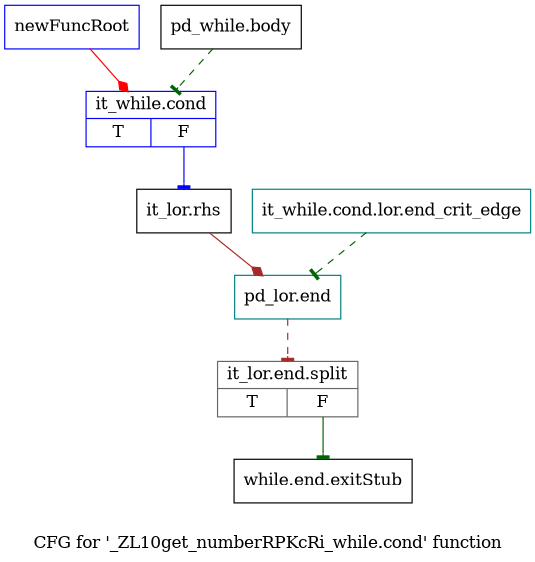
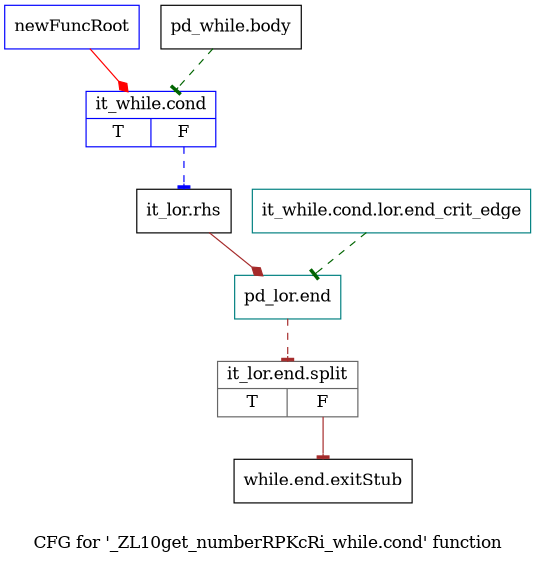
edge "it_while.cond" -> "it_lor.rhs": style solid -> dashed
edge "it_lor.end.split" -> "while.end.exitStub": color darkgreen -> brown
